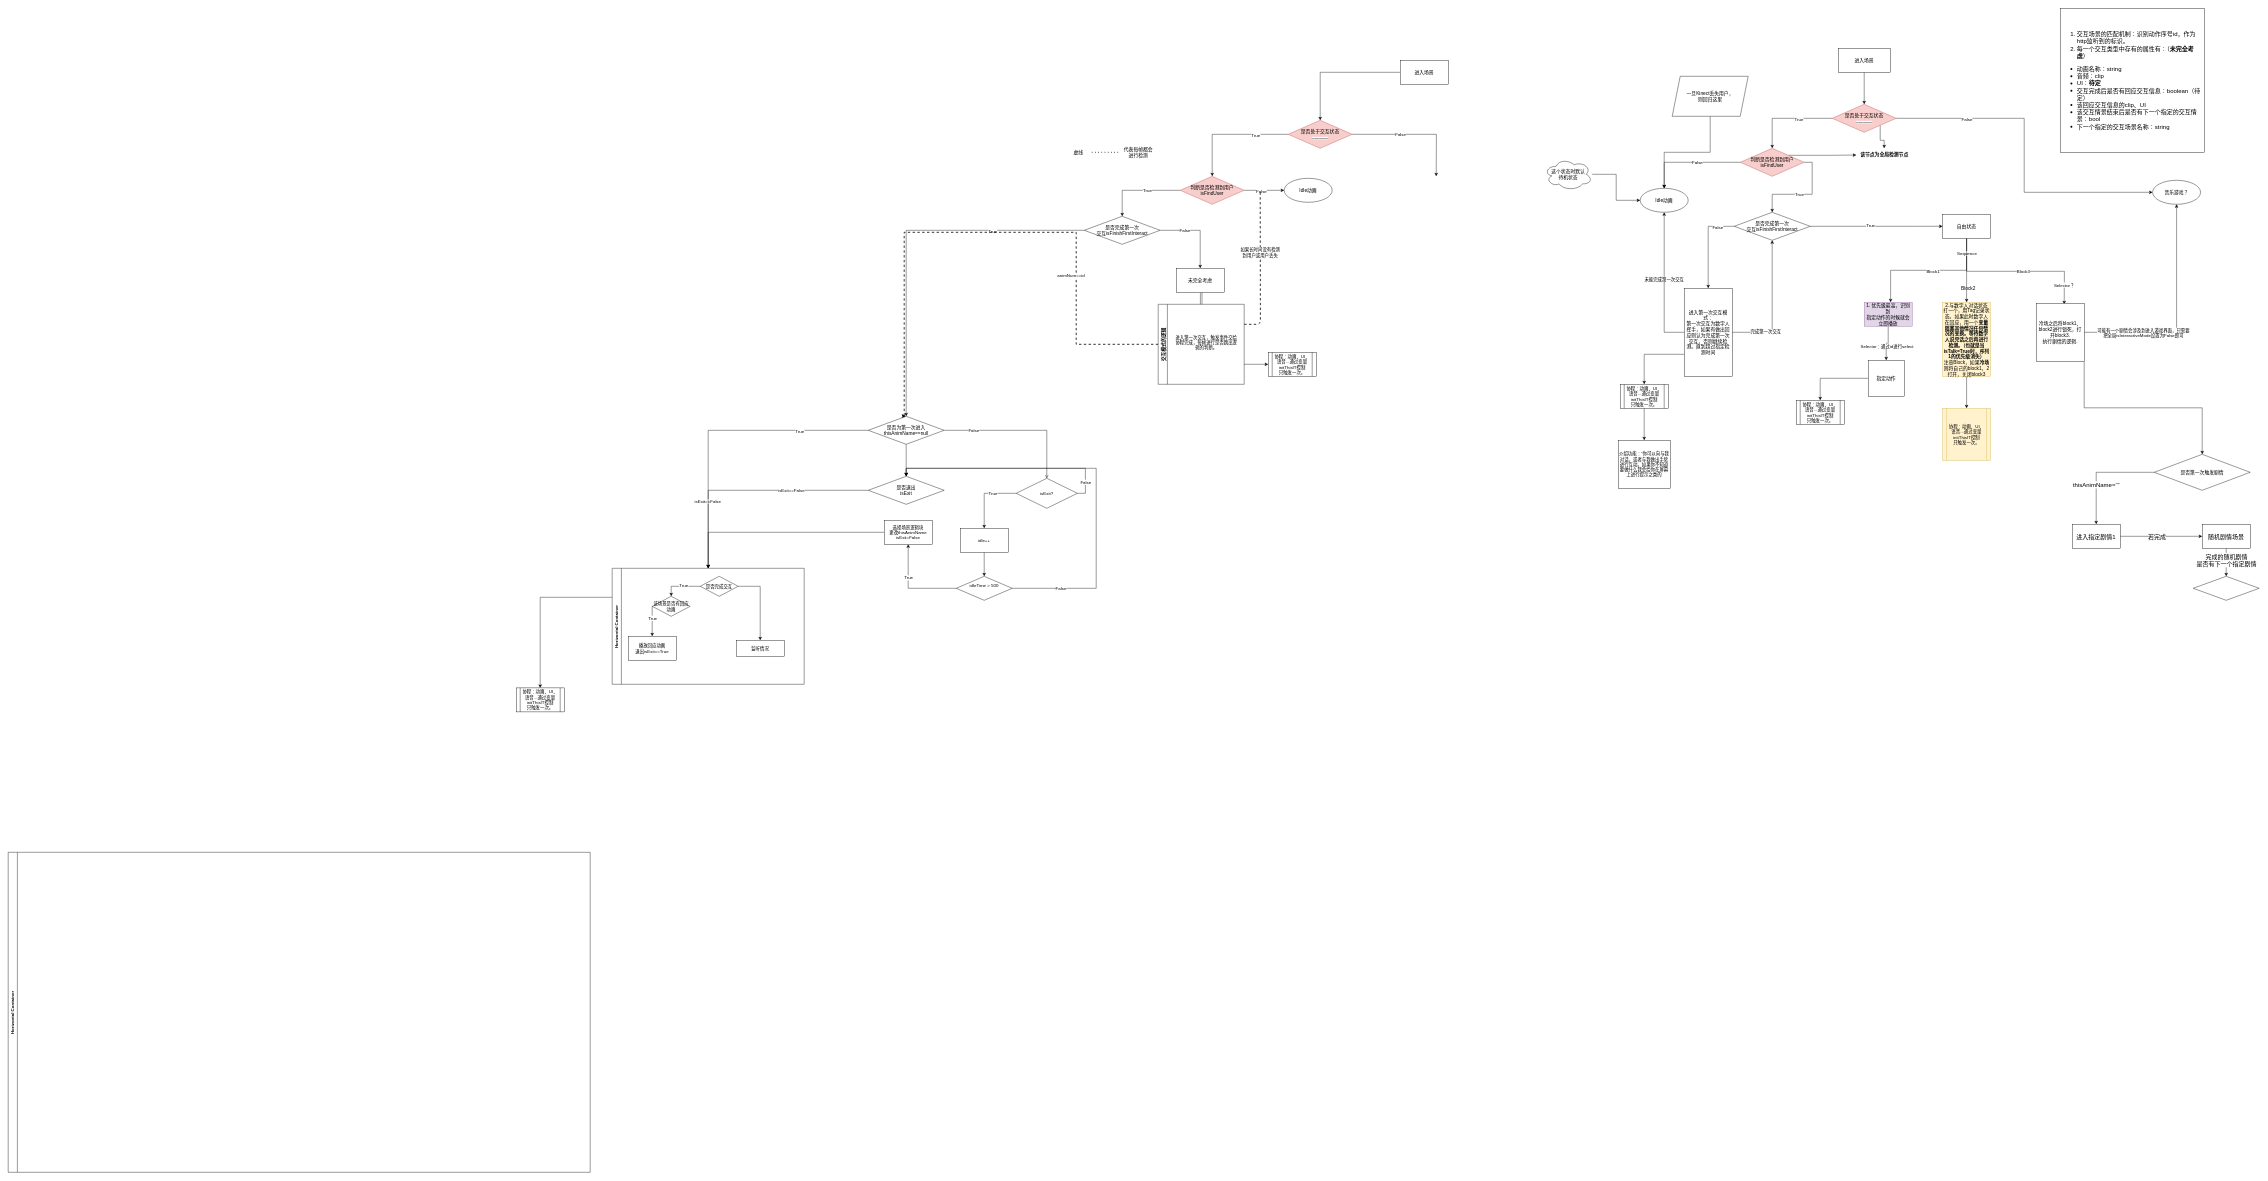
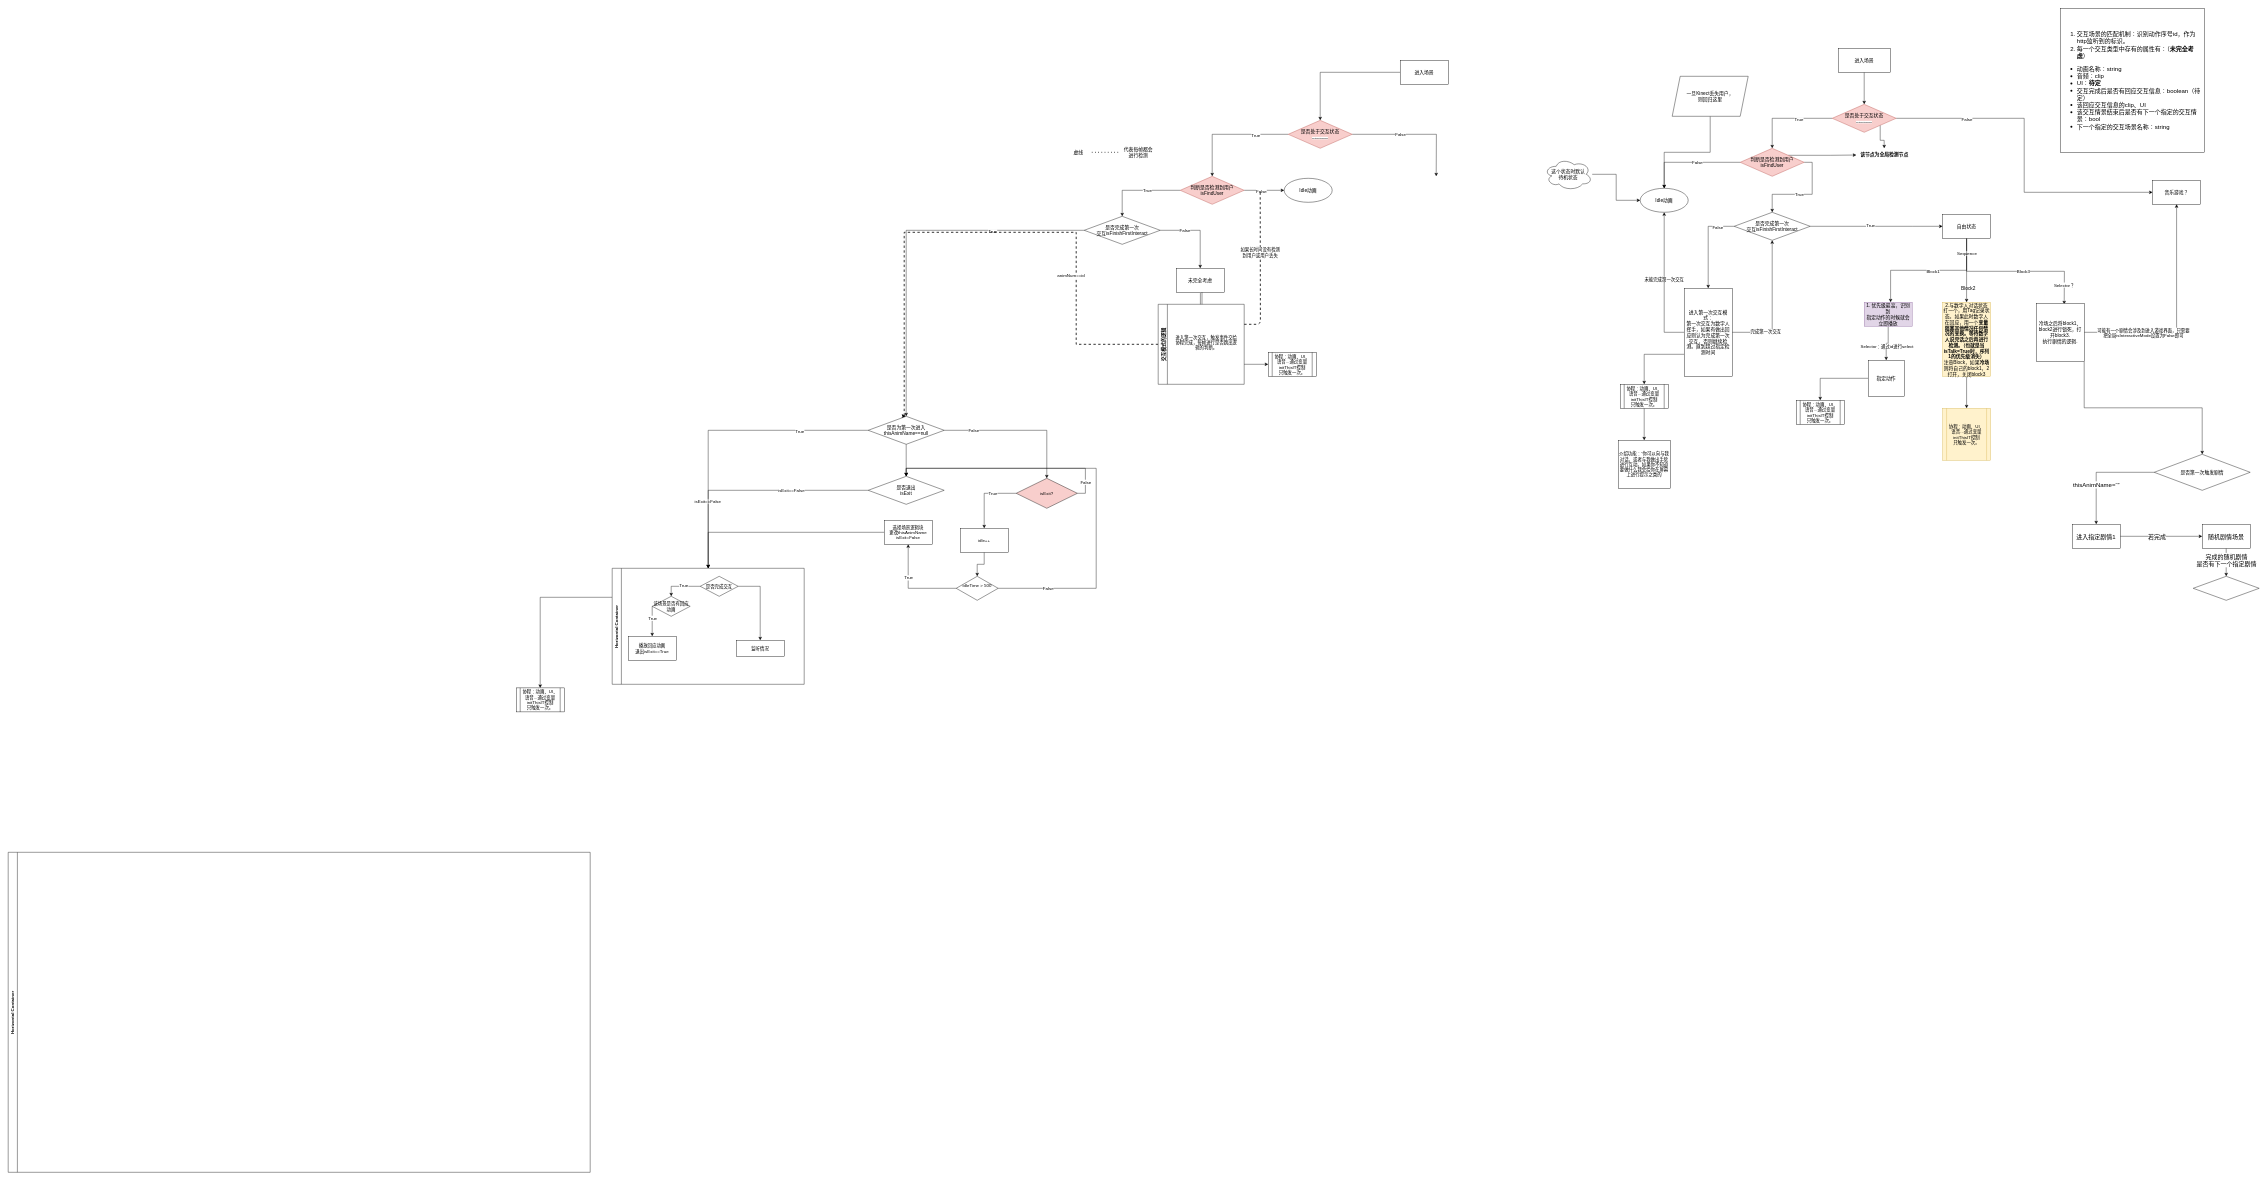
node "音乐游戏？": shape ellipse -> rectangle
edge "是否为第一次进入 thisAnimName==null" -> "isExit?": arrowhead open -> classic
node "isExit?": fillcolor #ffffff -> #f8cecc
node "idleTime > 500": size 56x24 -> 42x24
